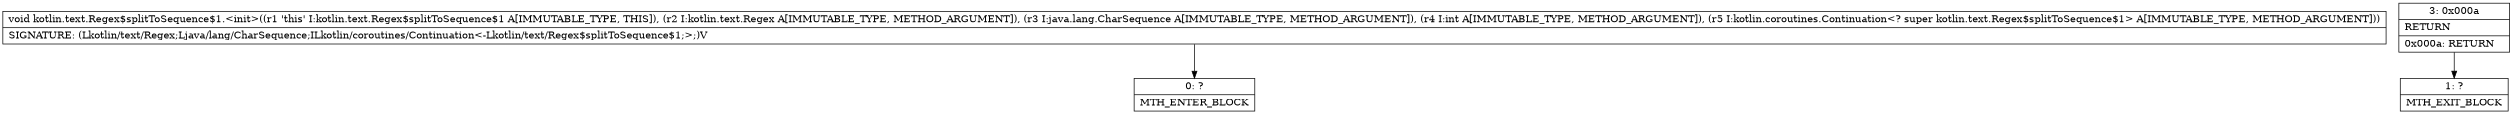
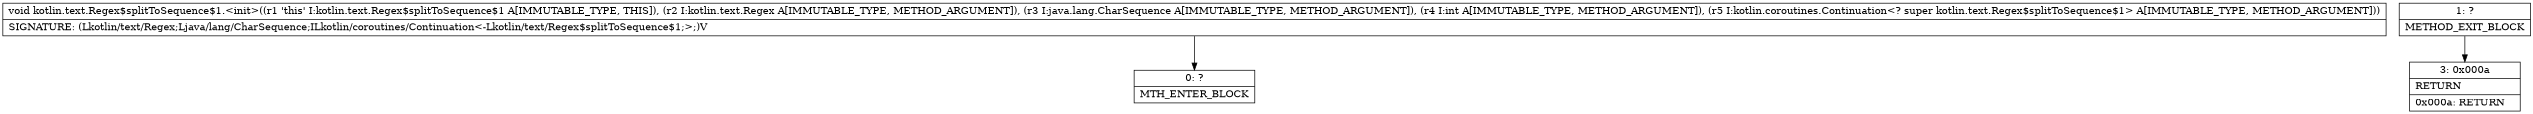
edge "3: 0x000a" -> "1: ?": reversed
node "1: ?": text "MTH_EXIT_BLOCK" -> "METHOD_EXIT_BLOCK"
